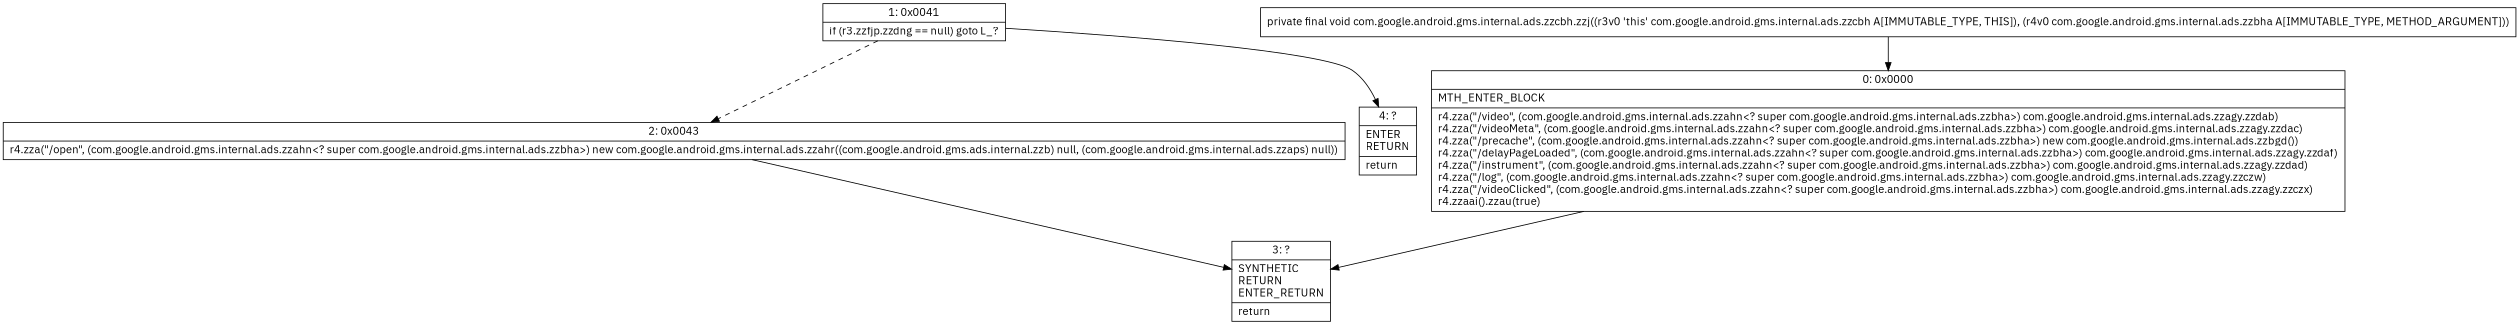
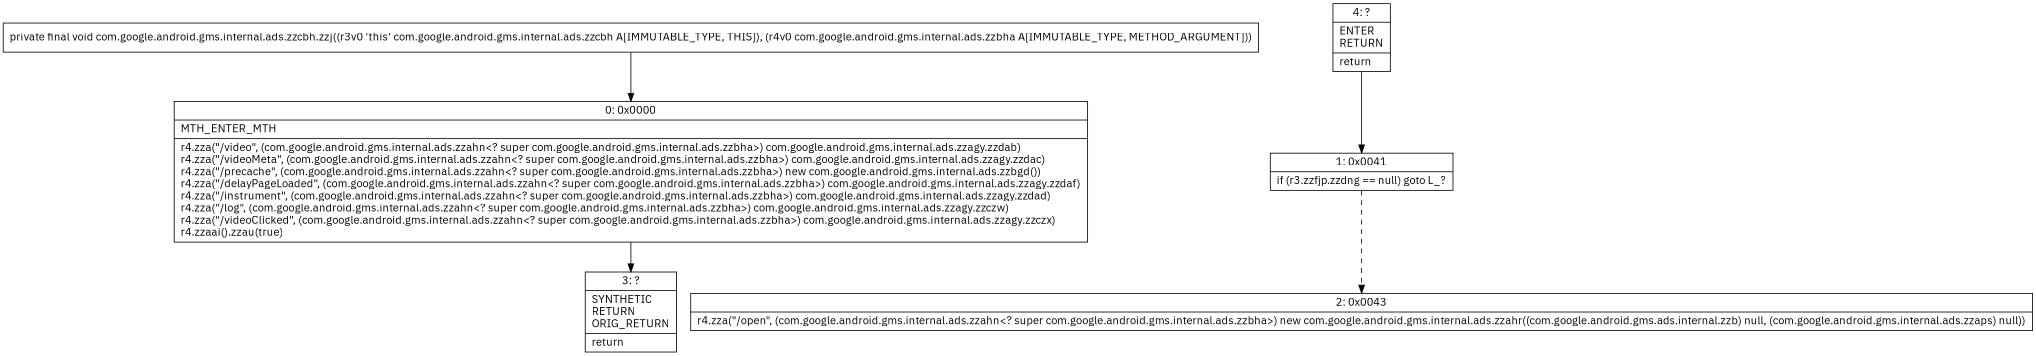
edge "1: 0x0041" -> "4: ?": reversed
node "0: 0x0000": text "MTH_ENTER_BLOCK" -> "MTH_ENTER_MTH"
edge "2: 0x0043" -> "3: ?": removed
node "3: ?": text "ENTER_RETURN" -> "ORIG_RETURN"
